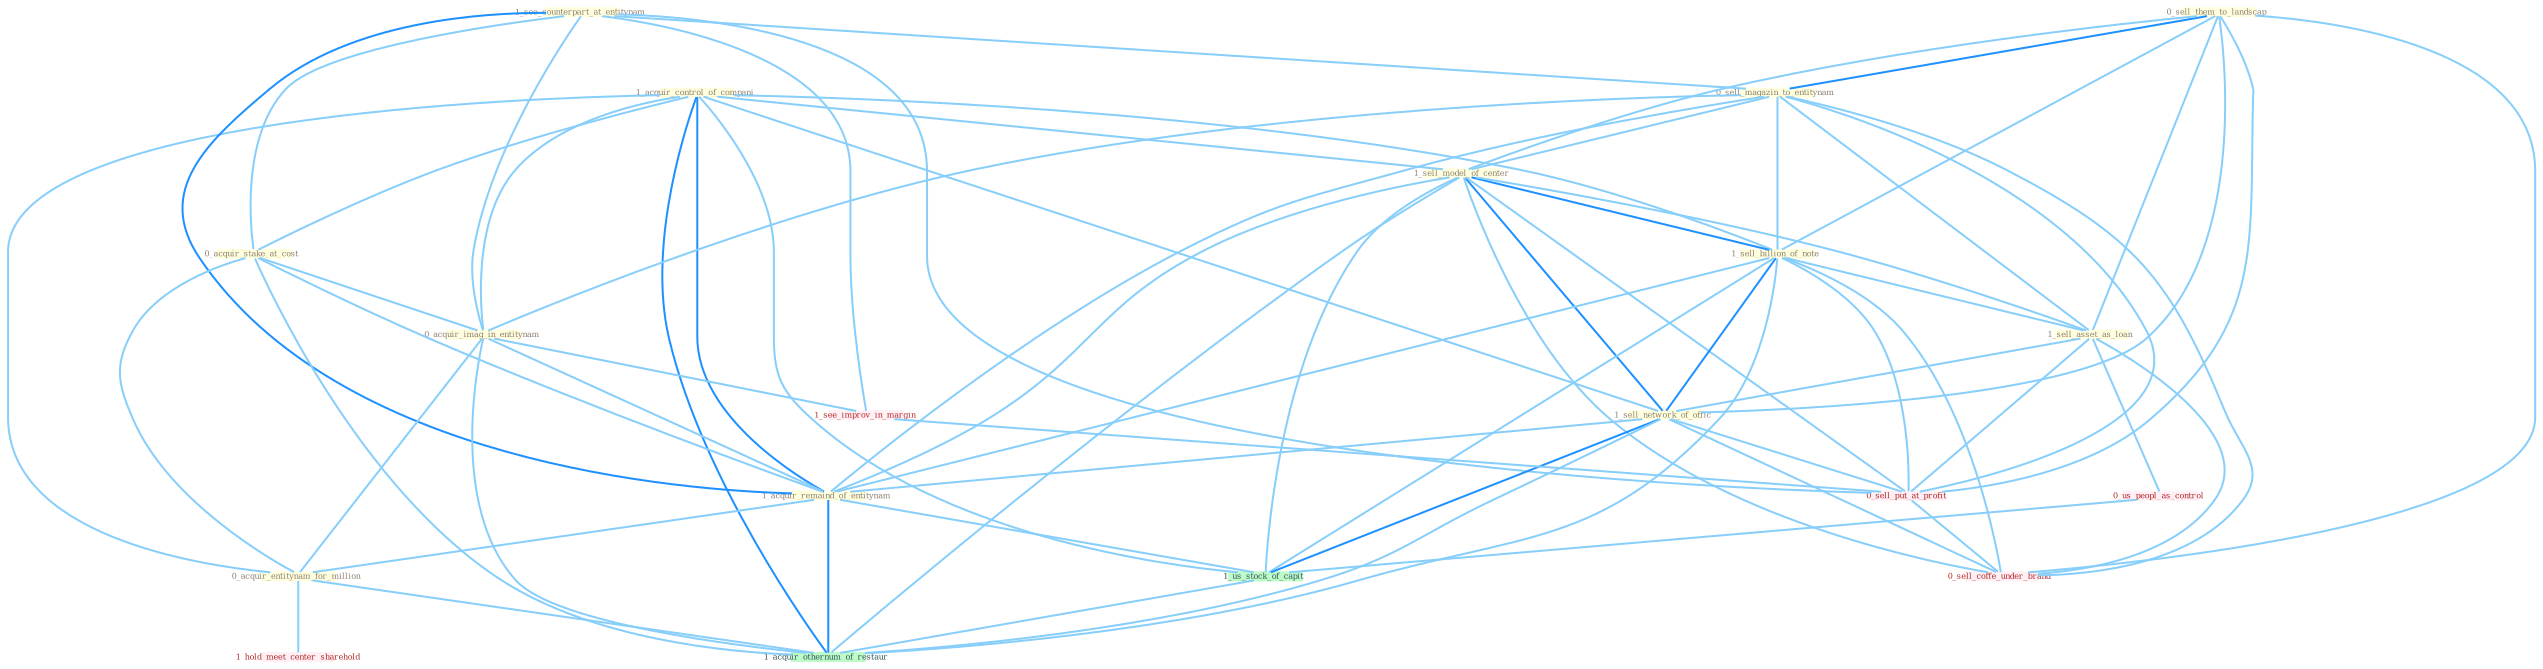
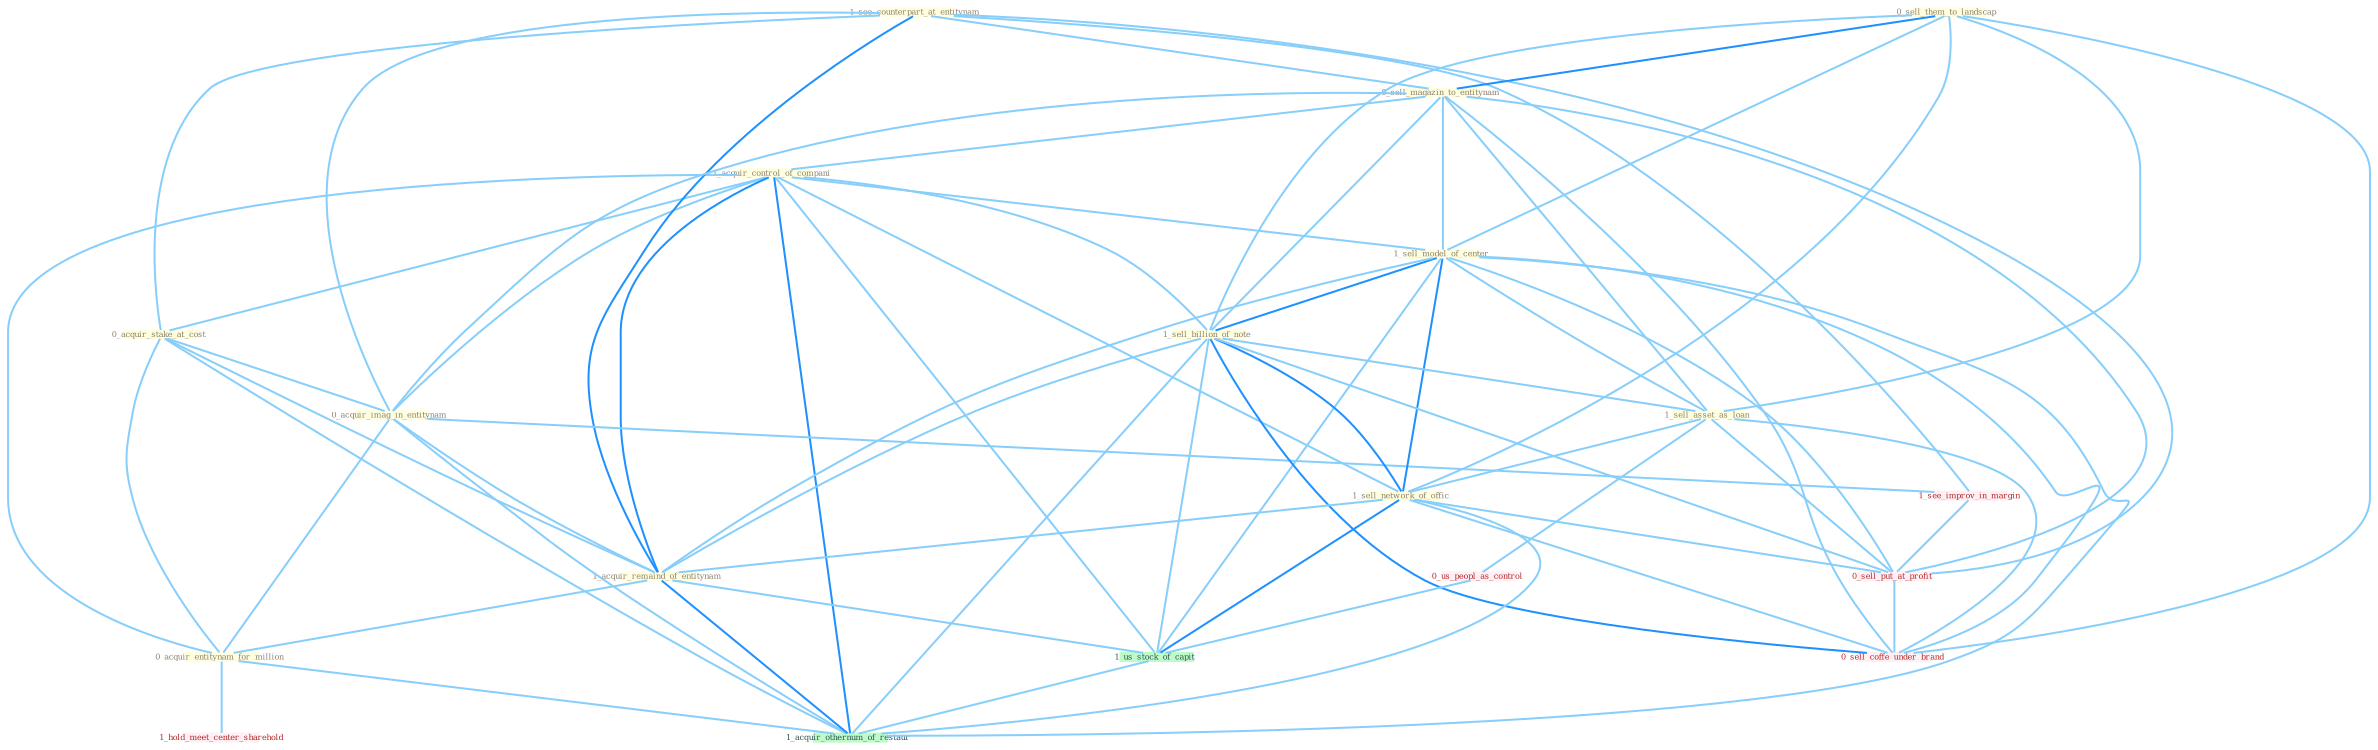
edge "0_sell_magazin_to_entitynam" -- "1_acquir_remaind_of_entitynam": now "0_sell_magazin_to_entitynam" -- "1_acquir_control_of_compani"
edge "0_sell_them_to_landscap" -- "0_sell_put_at_profit": removed
edge "1_sell_billion_of_note" -- "0_sell_coffe_under_brand": color #87cefa -> #1e90ff
